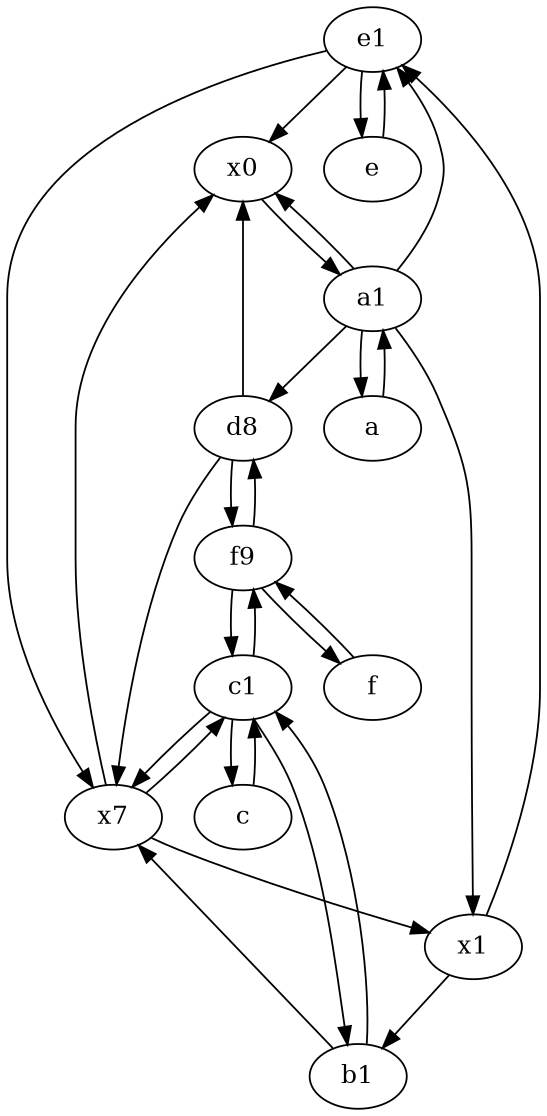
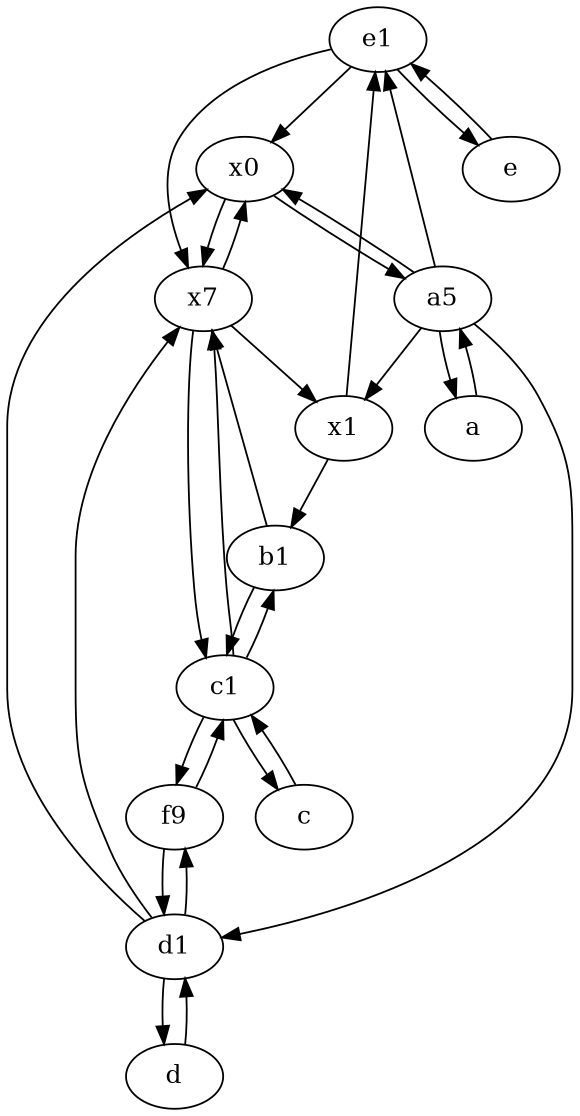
edge "x0" -> "x7": added
node "a1": label "a1" -> "a5"
node "d8": label "d8" -> "d1"
node "f": removed
node "d": added
